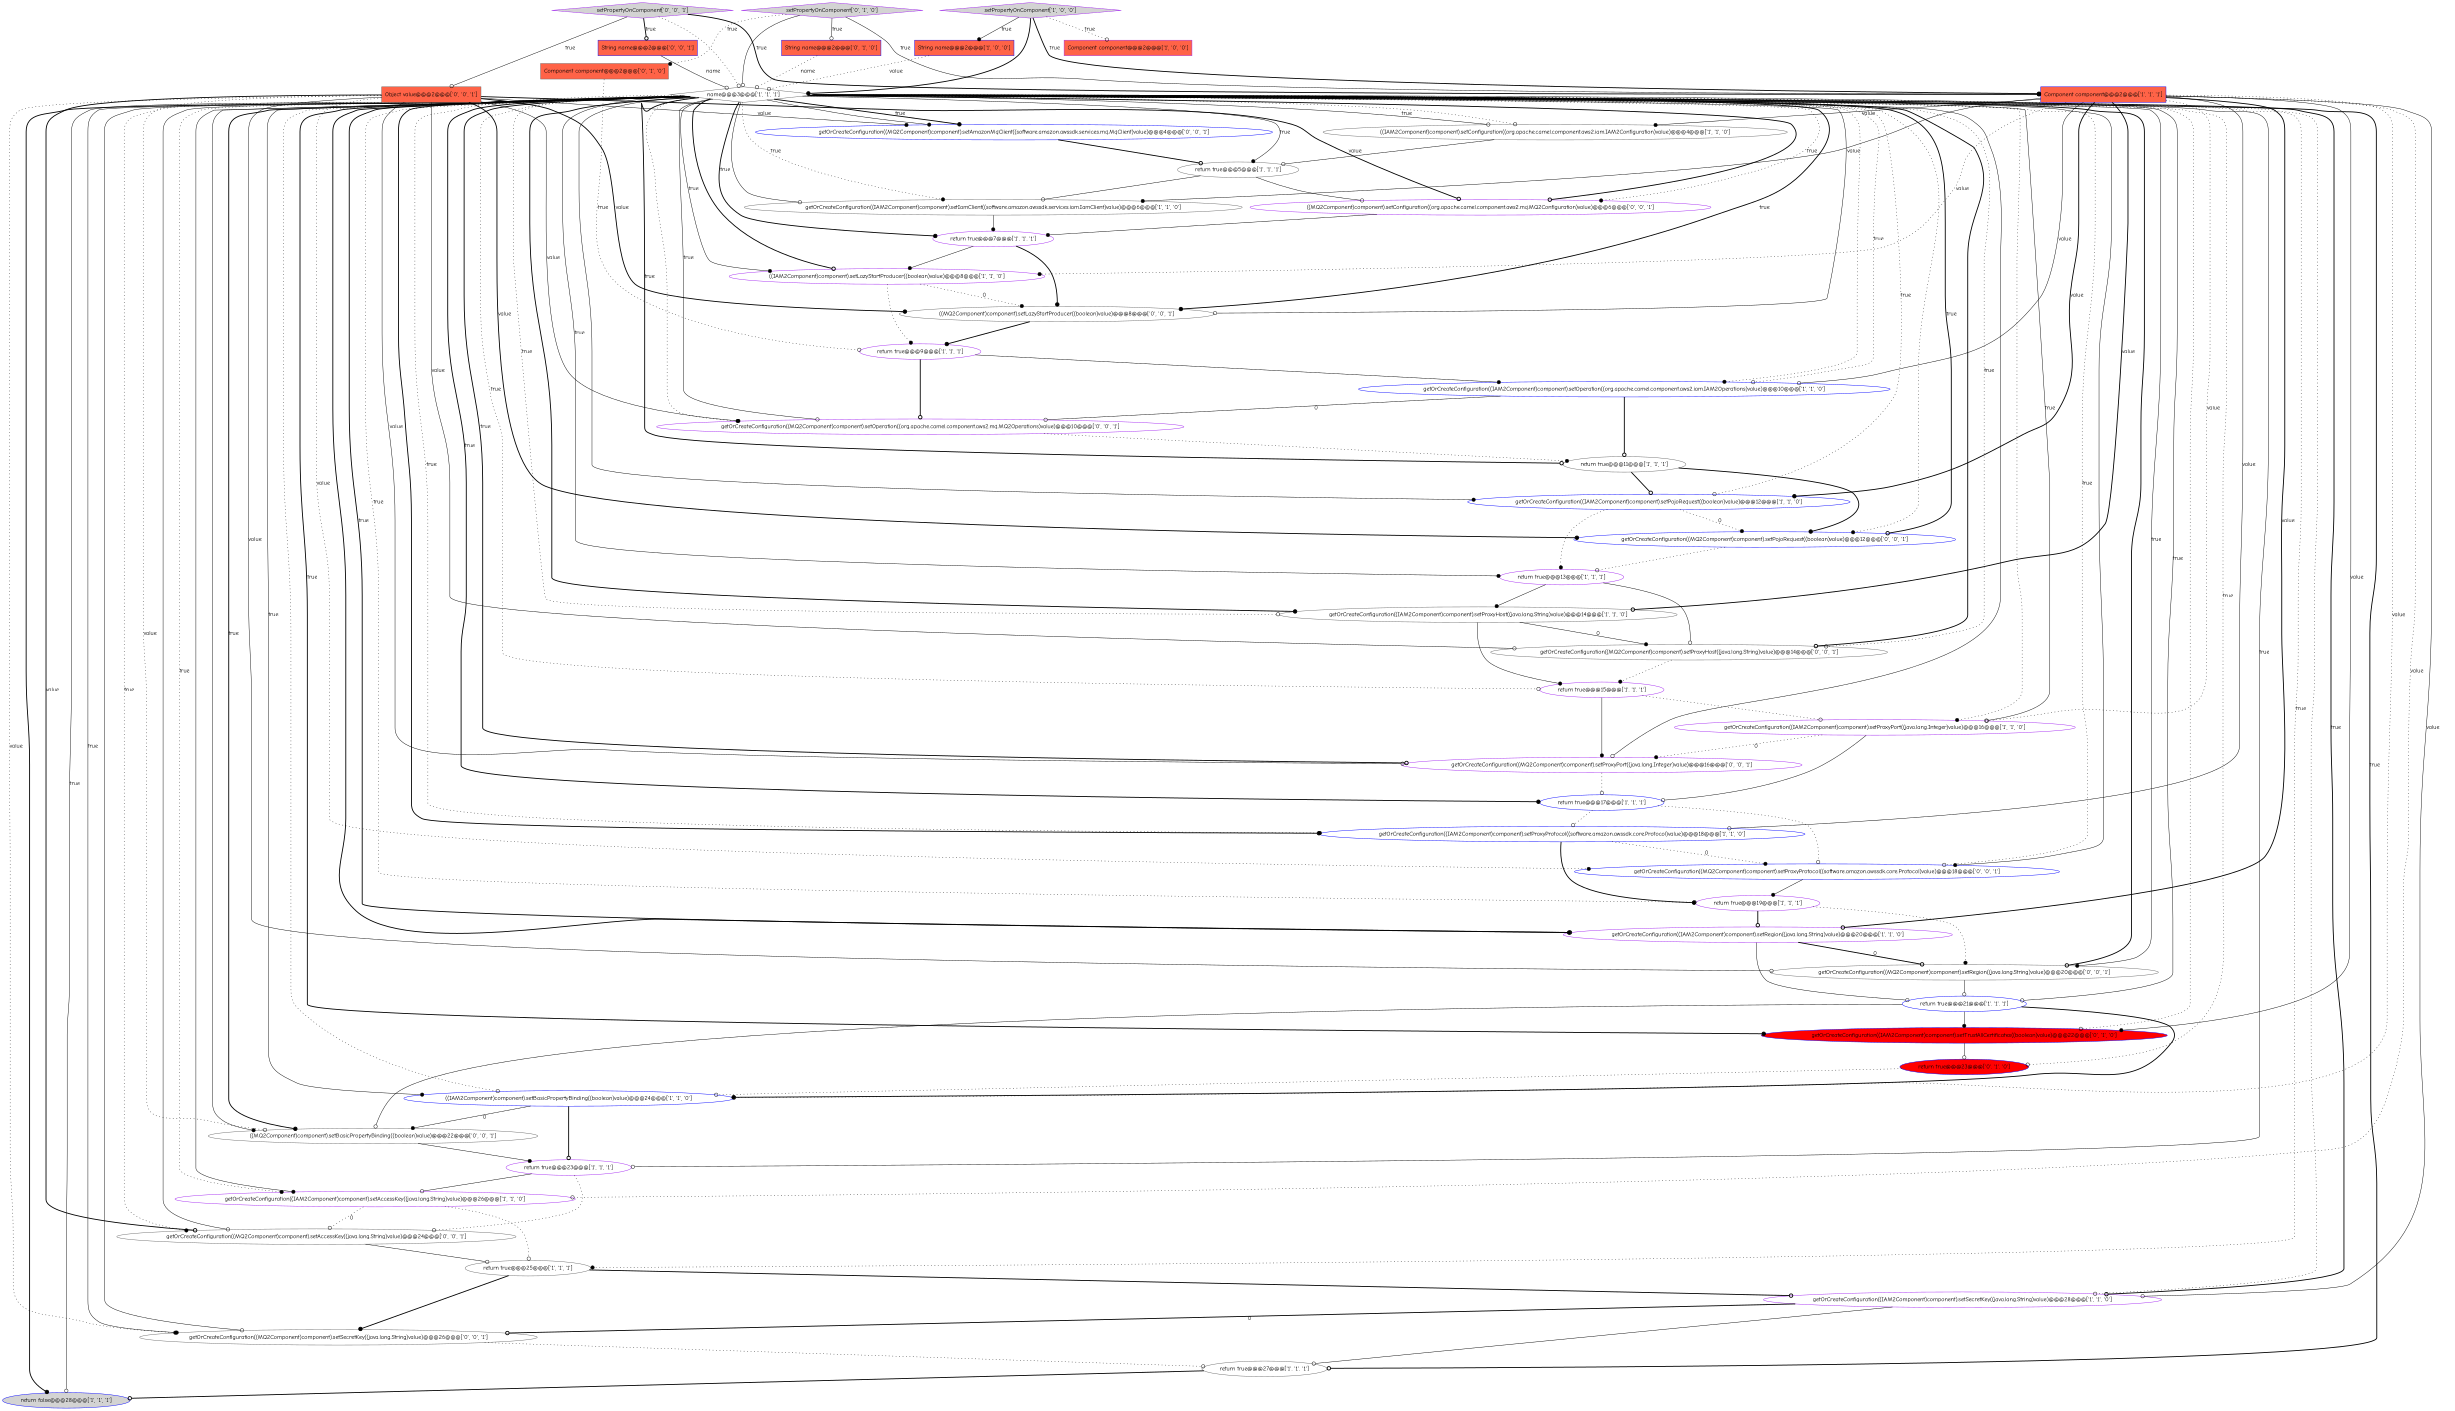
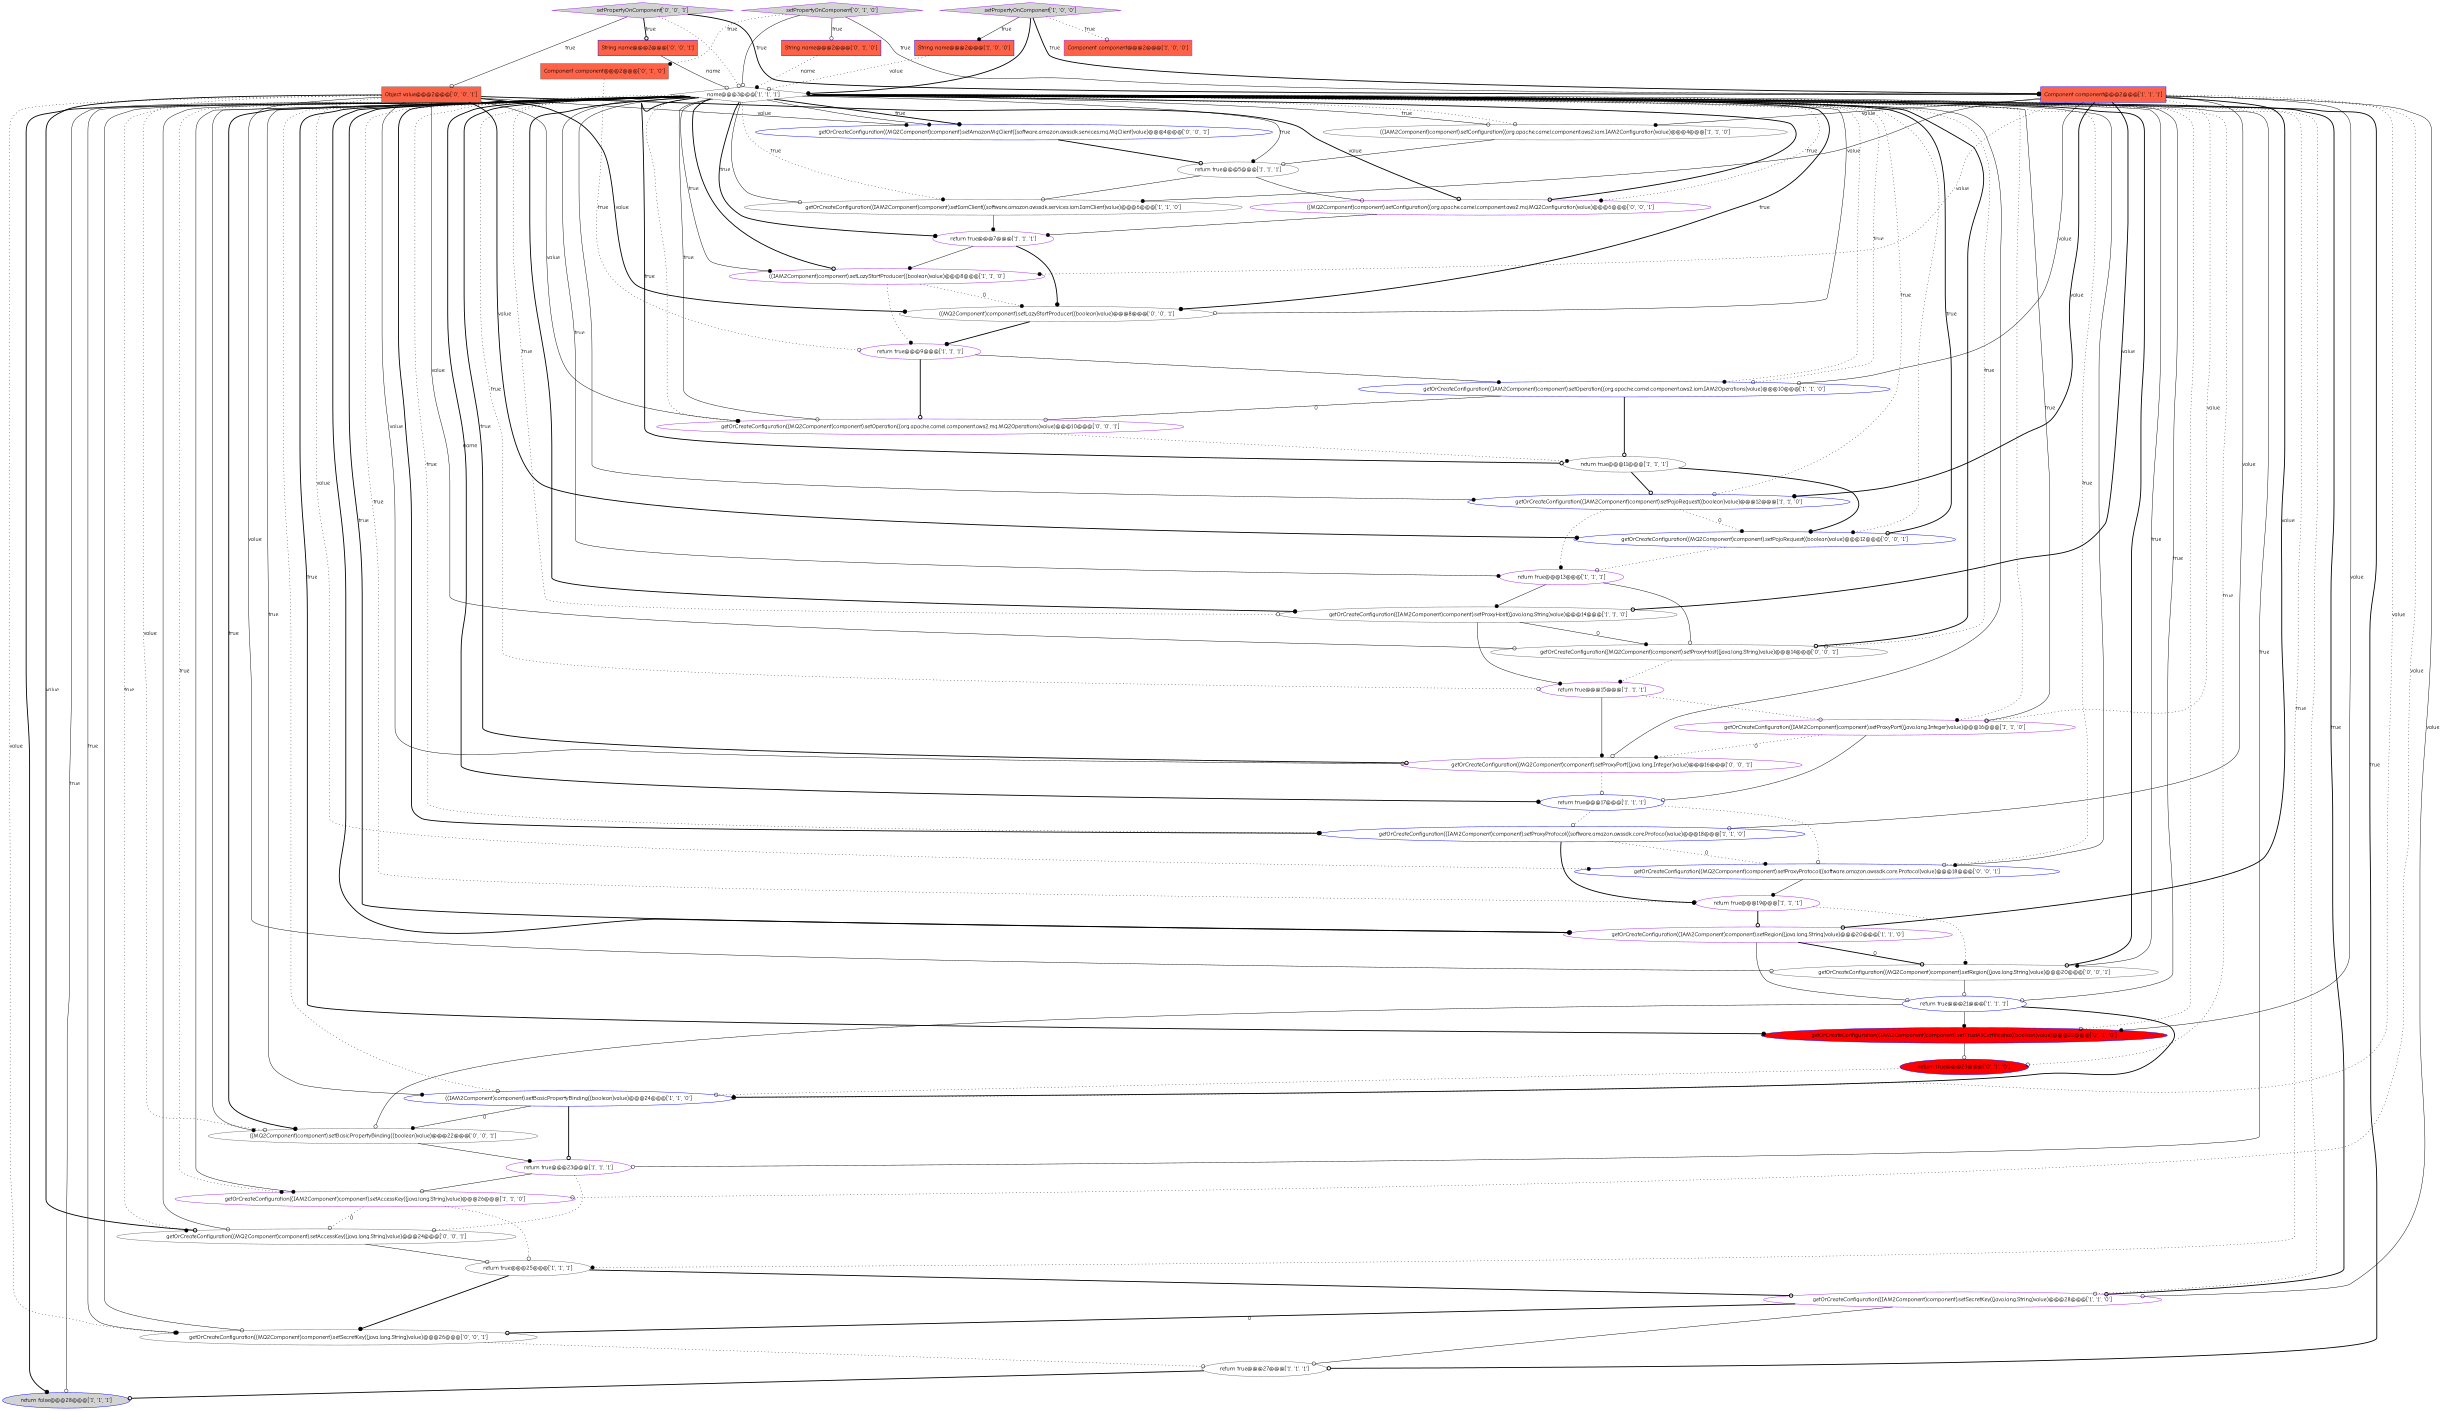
edge "String name@@@2@@@['0', '1', '0']" -> "name@@@3@@@['1', '1', '1']": arrowhead odot -> dot
edge "name@@@3@@@['1', '1', '1']" -> "return true@@@17@@@['1', '1', '1']": label "true" -> "name"
